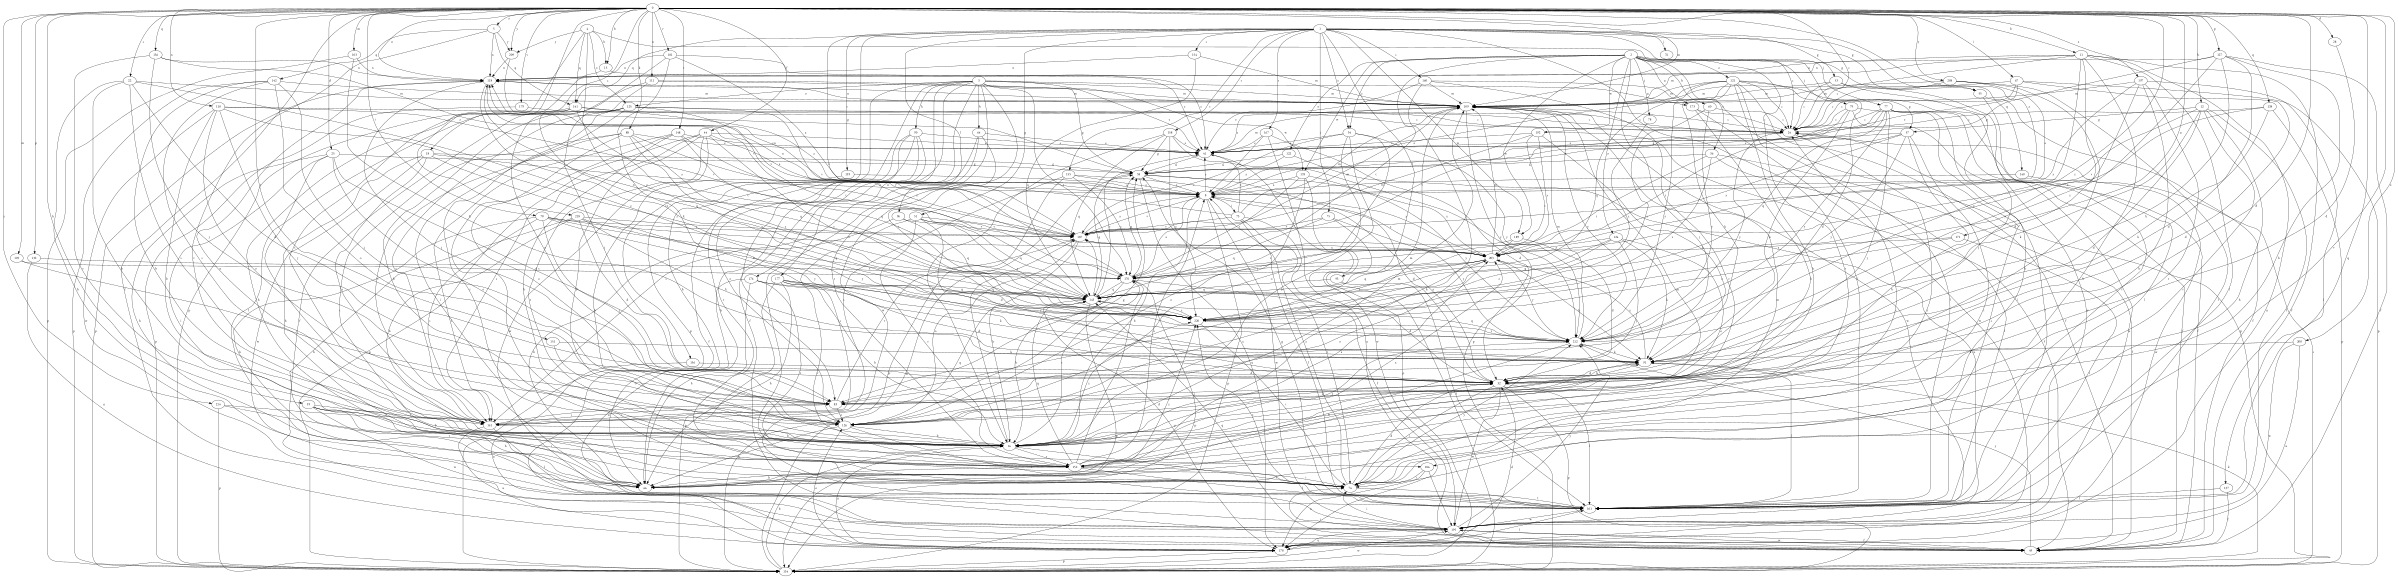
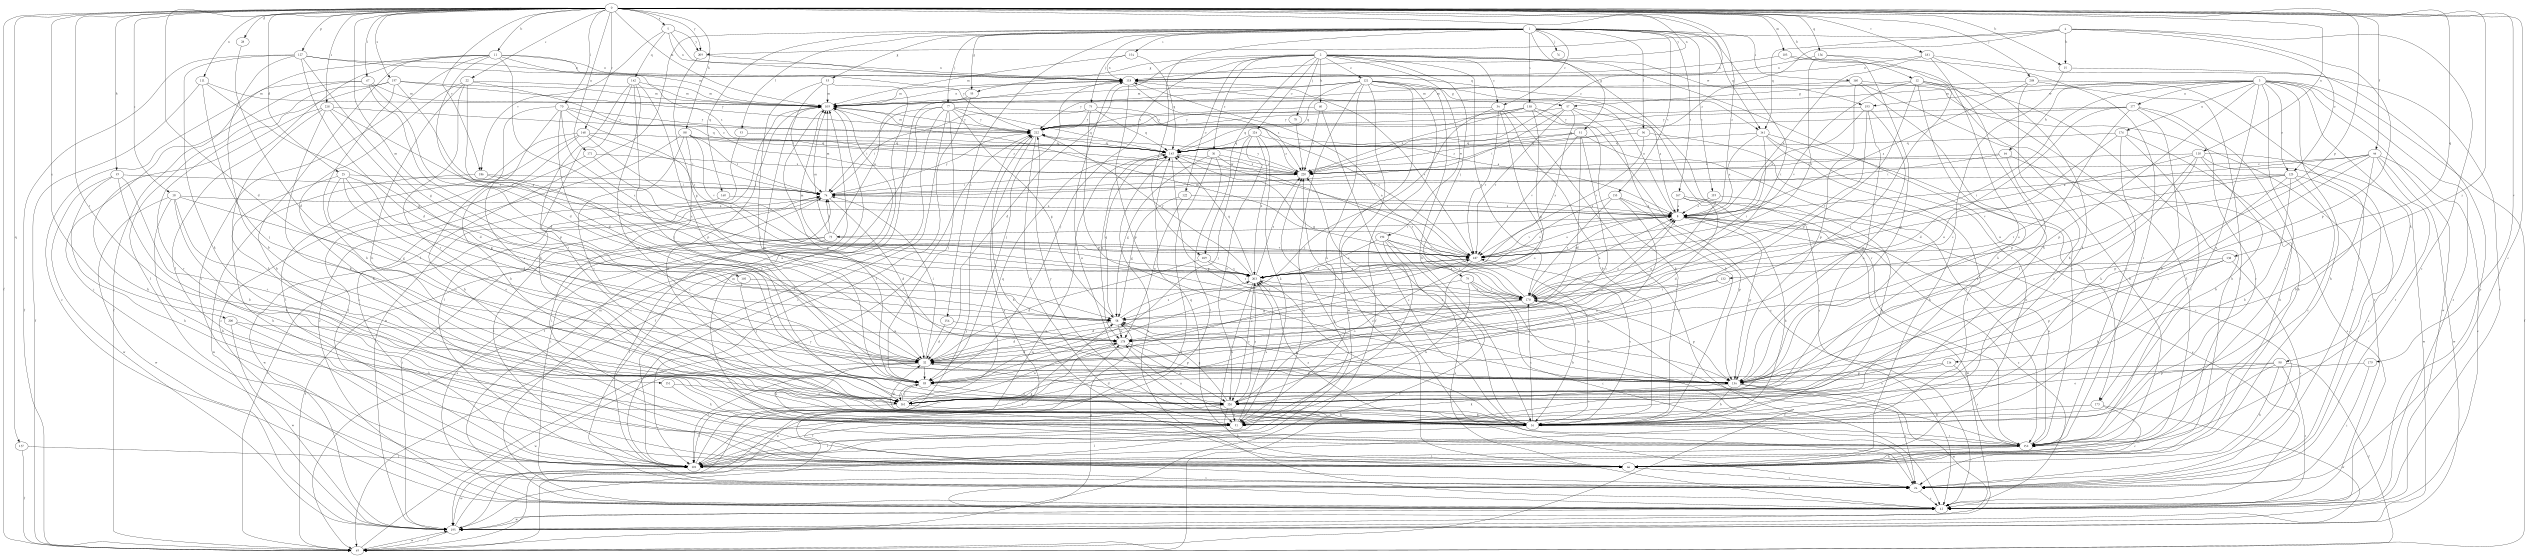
edge "109" -> "24": removed, label "c"
edge "75" -> "74": added, label "i"
